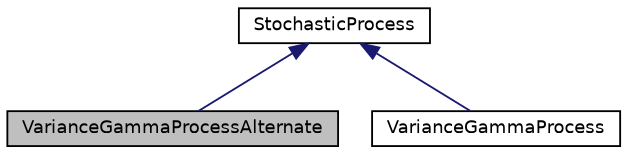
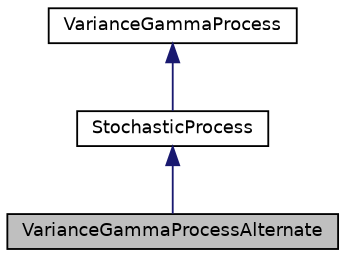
edge "VarianceGammaProcess" -> "StochasticProcess": reversed
